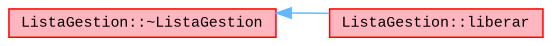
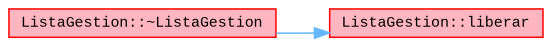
edge "ListaGestion::liberar" -> "ListaGestion::~ListaGestion": reversed
